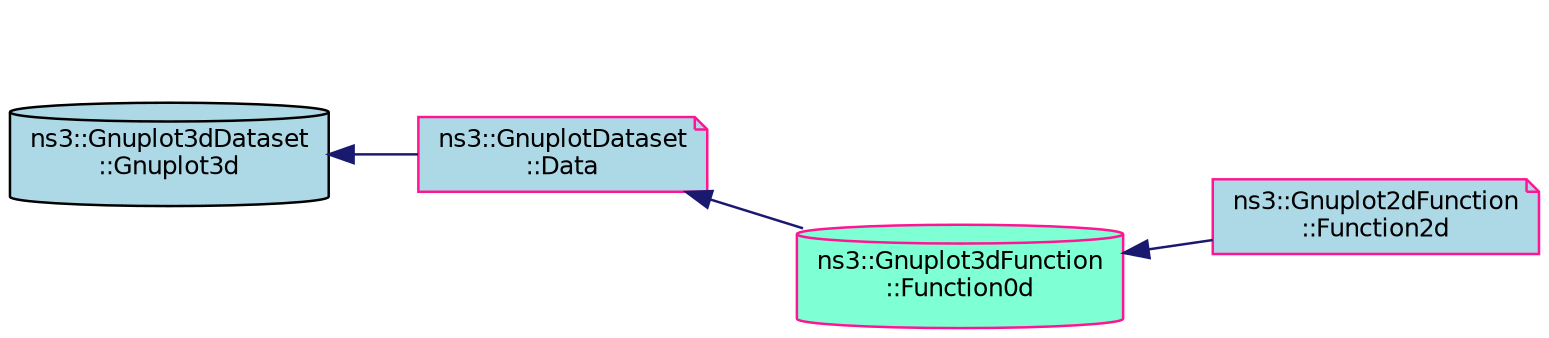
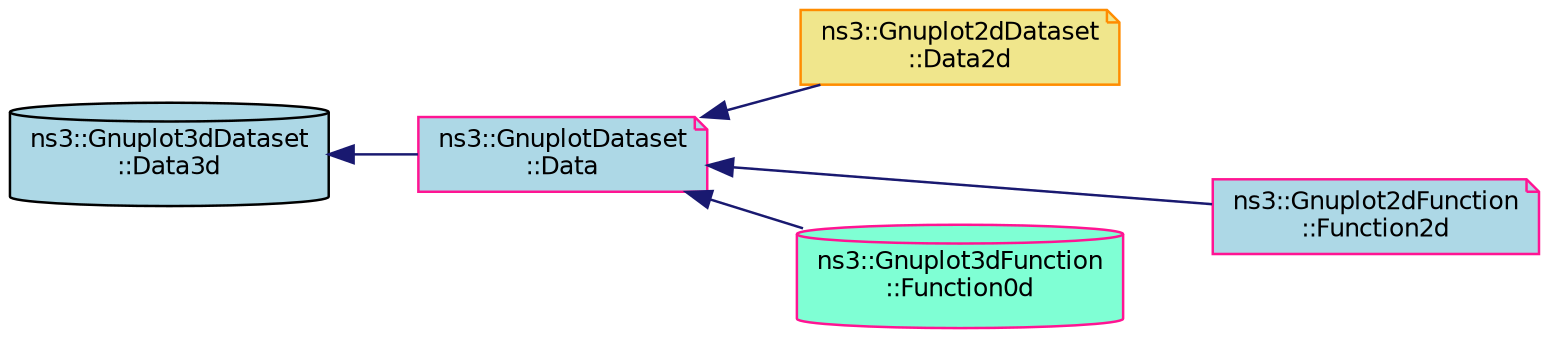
node "ns3::Gnuplot2dDataset ::Data2d": added
node "ns3::Gnuplot3dDataset ::Gnuplot3d": label "ns3::Gnuplot3dDataset ::Gnuplot3d" -> "ns3::Gnuplot3dDataset ::Data3d"
edge "ns3::Gnuplot2dFunction ::Function2d" -> "ns3::Gnuplot3dFunction ::Function0d": now "ns3::Gnuplot2dFunction ::Function2d" -> "ns3::GnuplotDataset ::Data"
